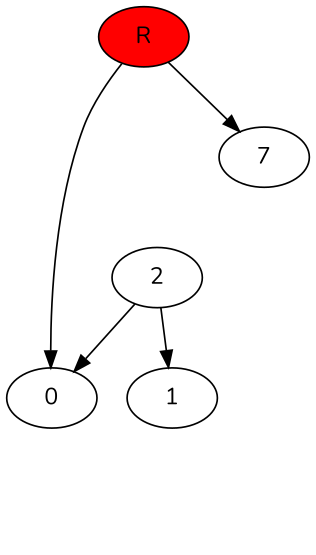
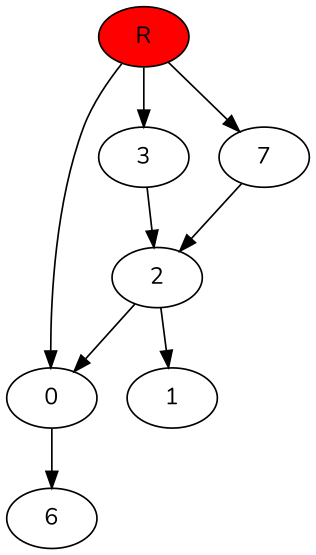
node "3": added
edge "7" -> "2": added
node "6": added
